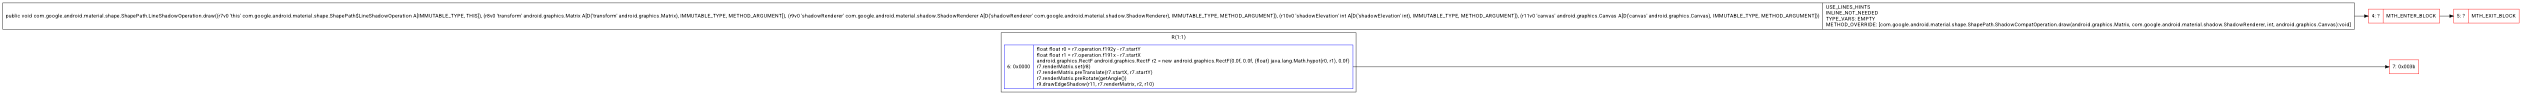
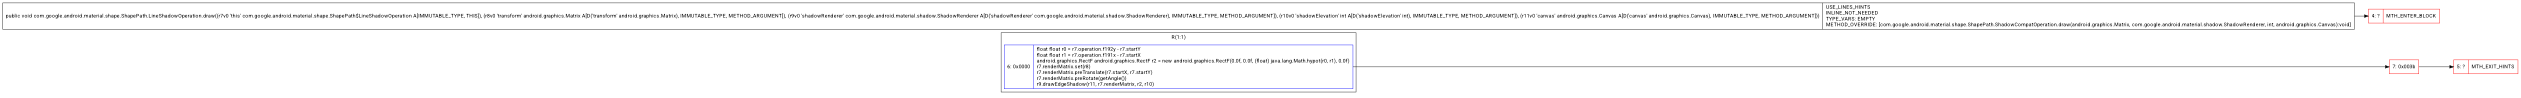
edge "4: ?" -> "5: ?": now "7: 0x003b" -> "5: ?"
node "5: ?": text "MTH_EXIT_BLOCK" -> "MTH_EXIT_HINTS"
